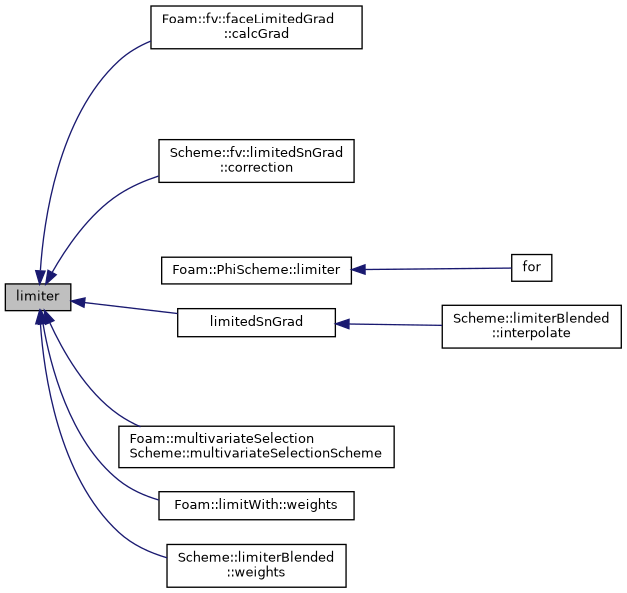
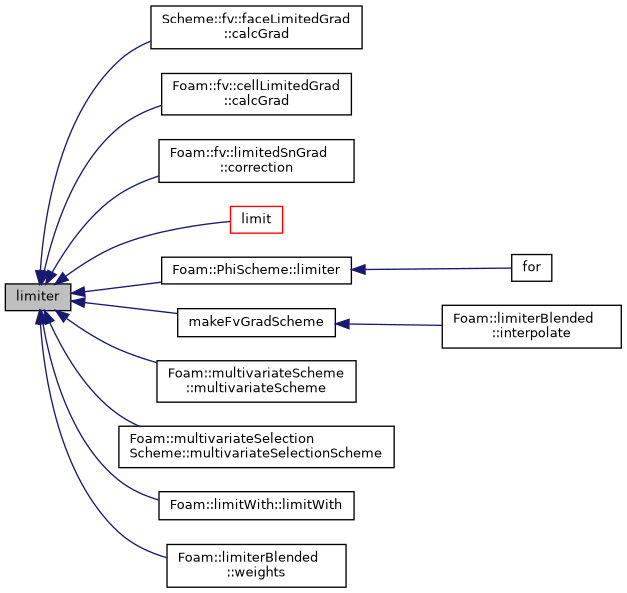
node "Foam::fv::faceLimitedGrad ::calcGrad": label "Foam::fv::faceLimitedGrad ::calcGrad" -> "Scheme::fv::faceLimitedGrad ::calcGrad"
node "Foam::fv::cellLimitedGrad ::calcGrad": added
node "Scheme::fv::limitedSnGrad ::correction": label "Scheme::fv::limitedSnGrad ::correction" -> "Foam::fv::limitedSnGrad ::correction"
node "limit": added
edge "Foam::PhiScheme::limiter" -> "limiter": added
node "limitedSnGrad": label "limitedSnGrad" -> "makeFvGradScheme"
node "Scheme::limiterBlended ::interpolate": label "Scheme::limiterBlended ::interpolate" -> "Foam::limiterBlended ::interpolate"
node "Foam::multivariateScheme ::multivariateScheme": added
node "Foam::limitWith::weights": label "Foam::limitWith::weights" -> "Foam::limitWith::limitWith"
node "Scheme::limiterBlended ::weights": label "Scheme::limiterBlended ::weights" -> "Foam::limiterBlended ::weights"
